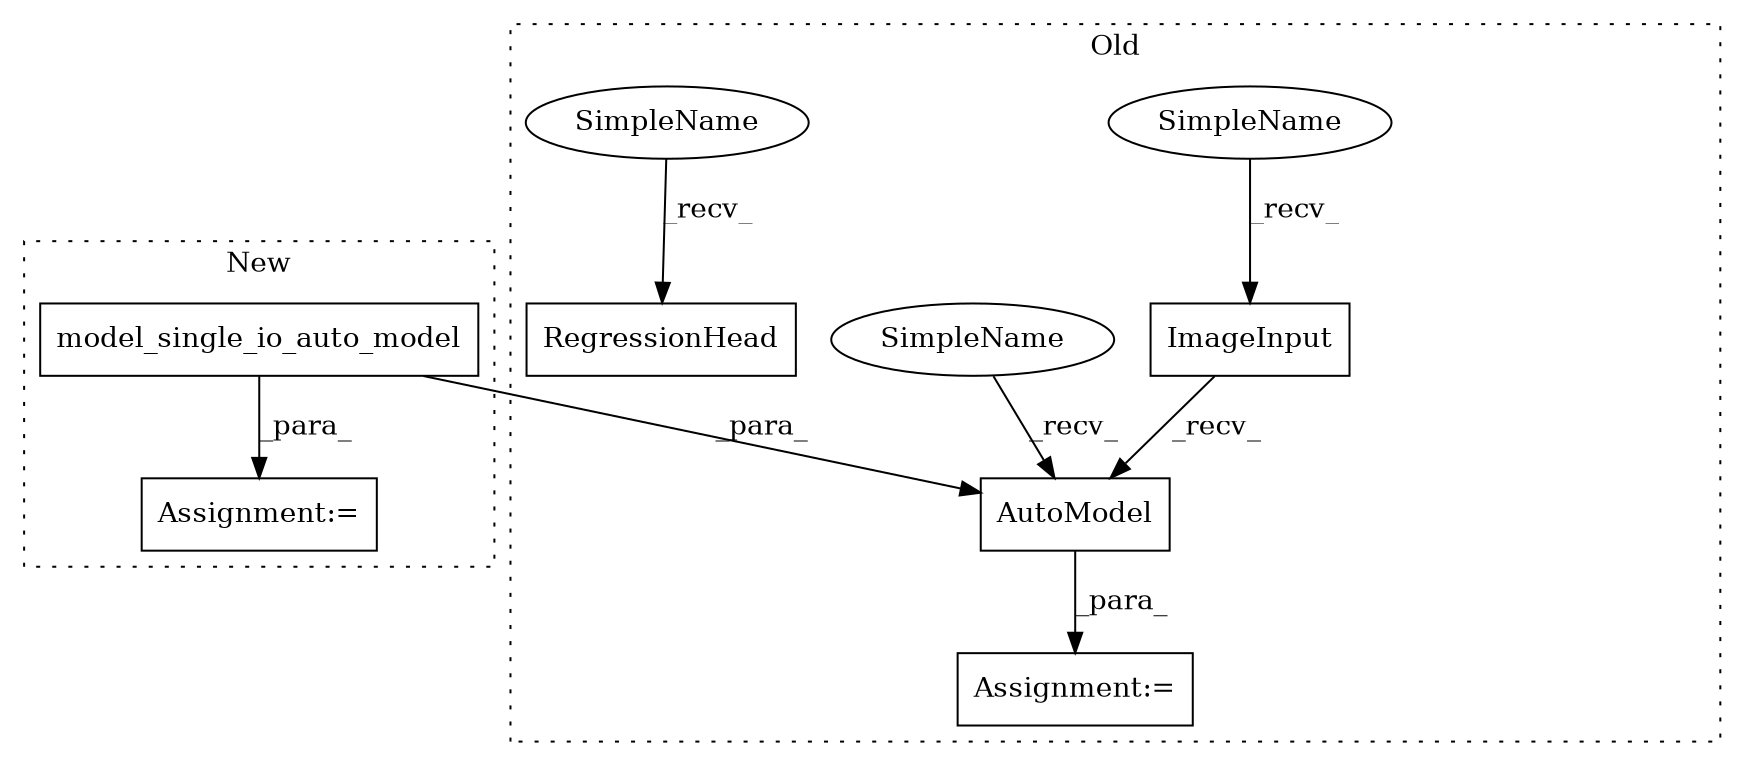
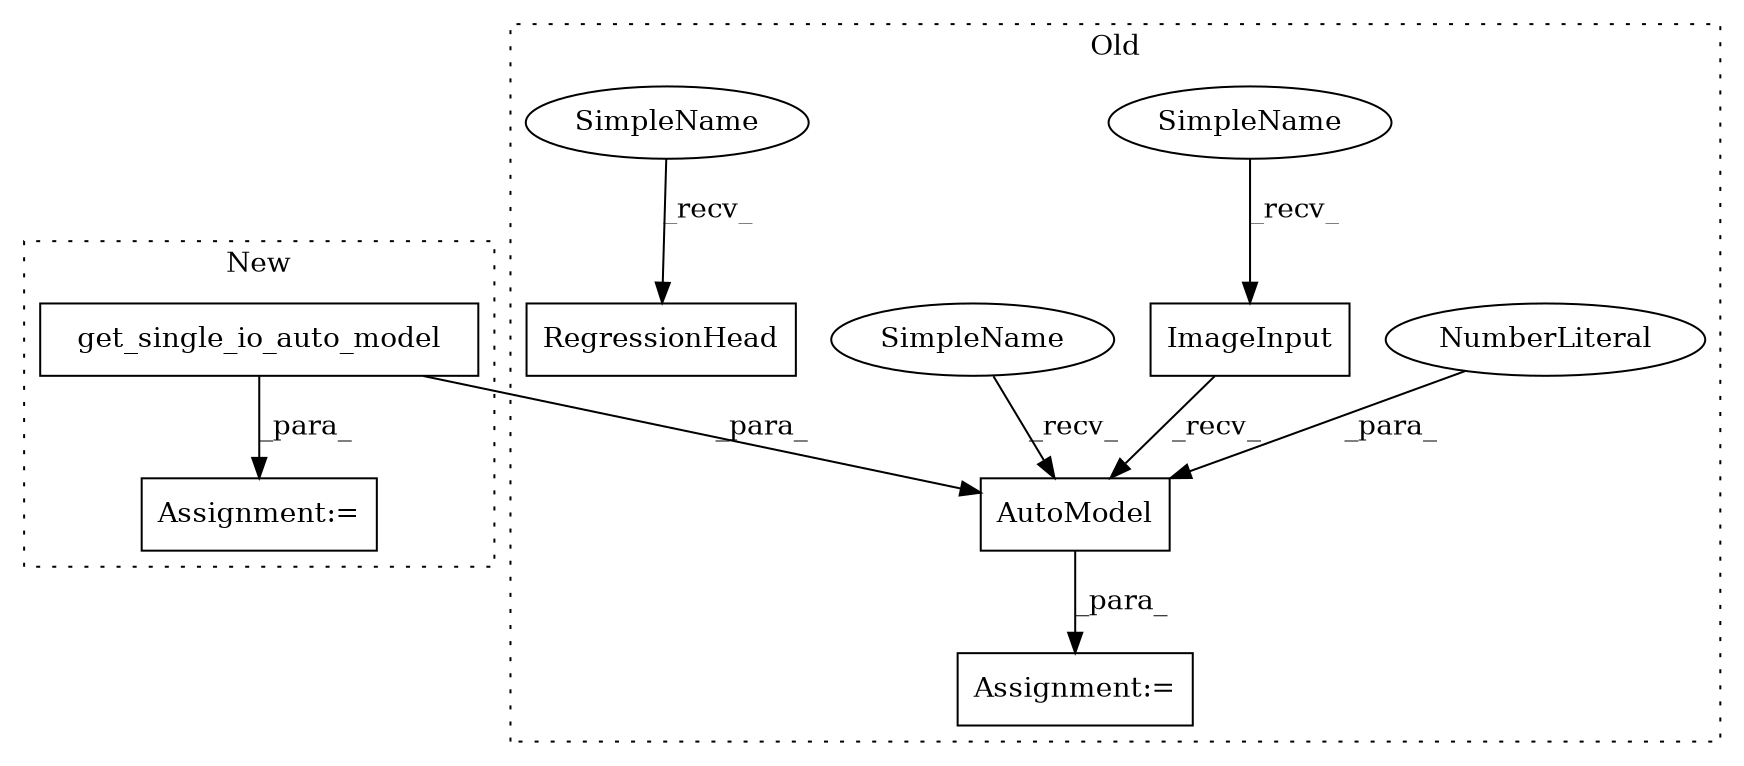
node "model_single_io_auto_model": label "model_single_io_auto_model" -> "get_single_io_auto_model"
node "NumberLiteral": added
